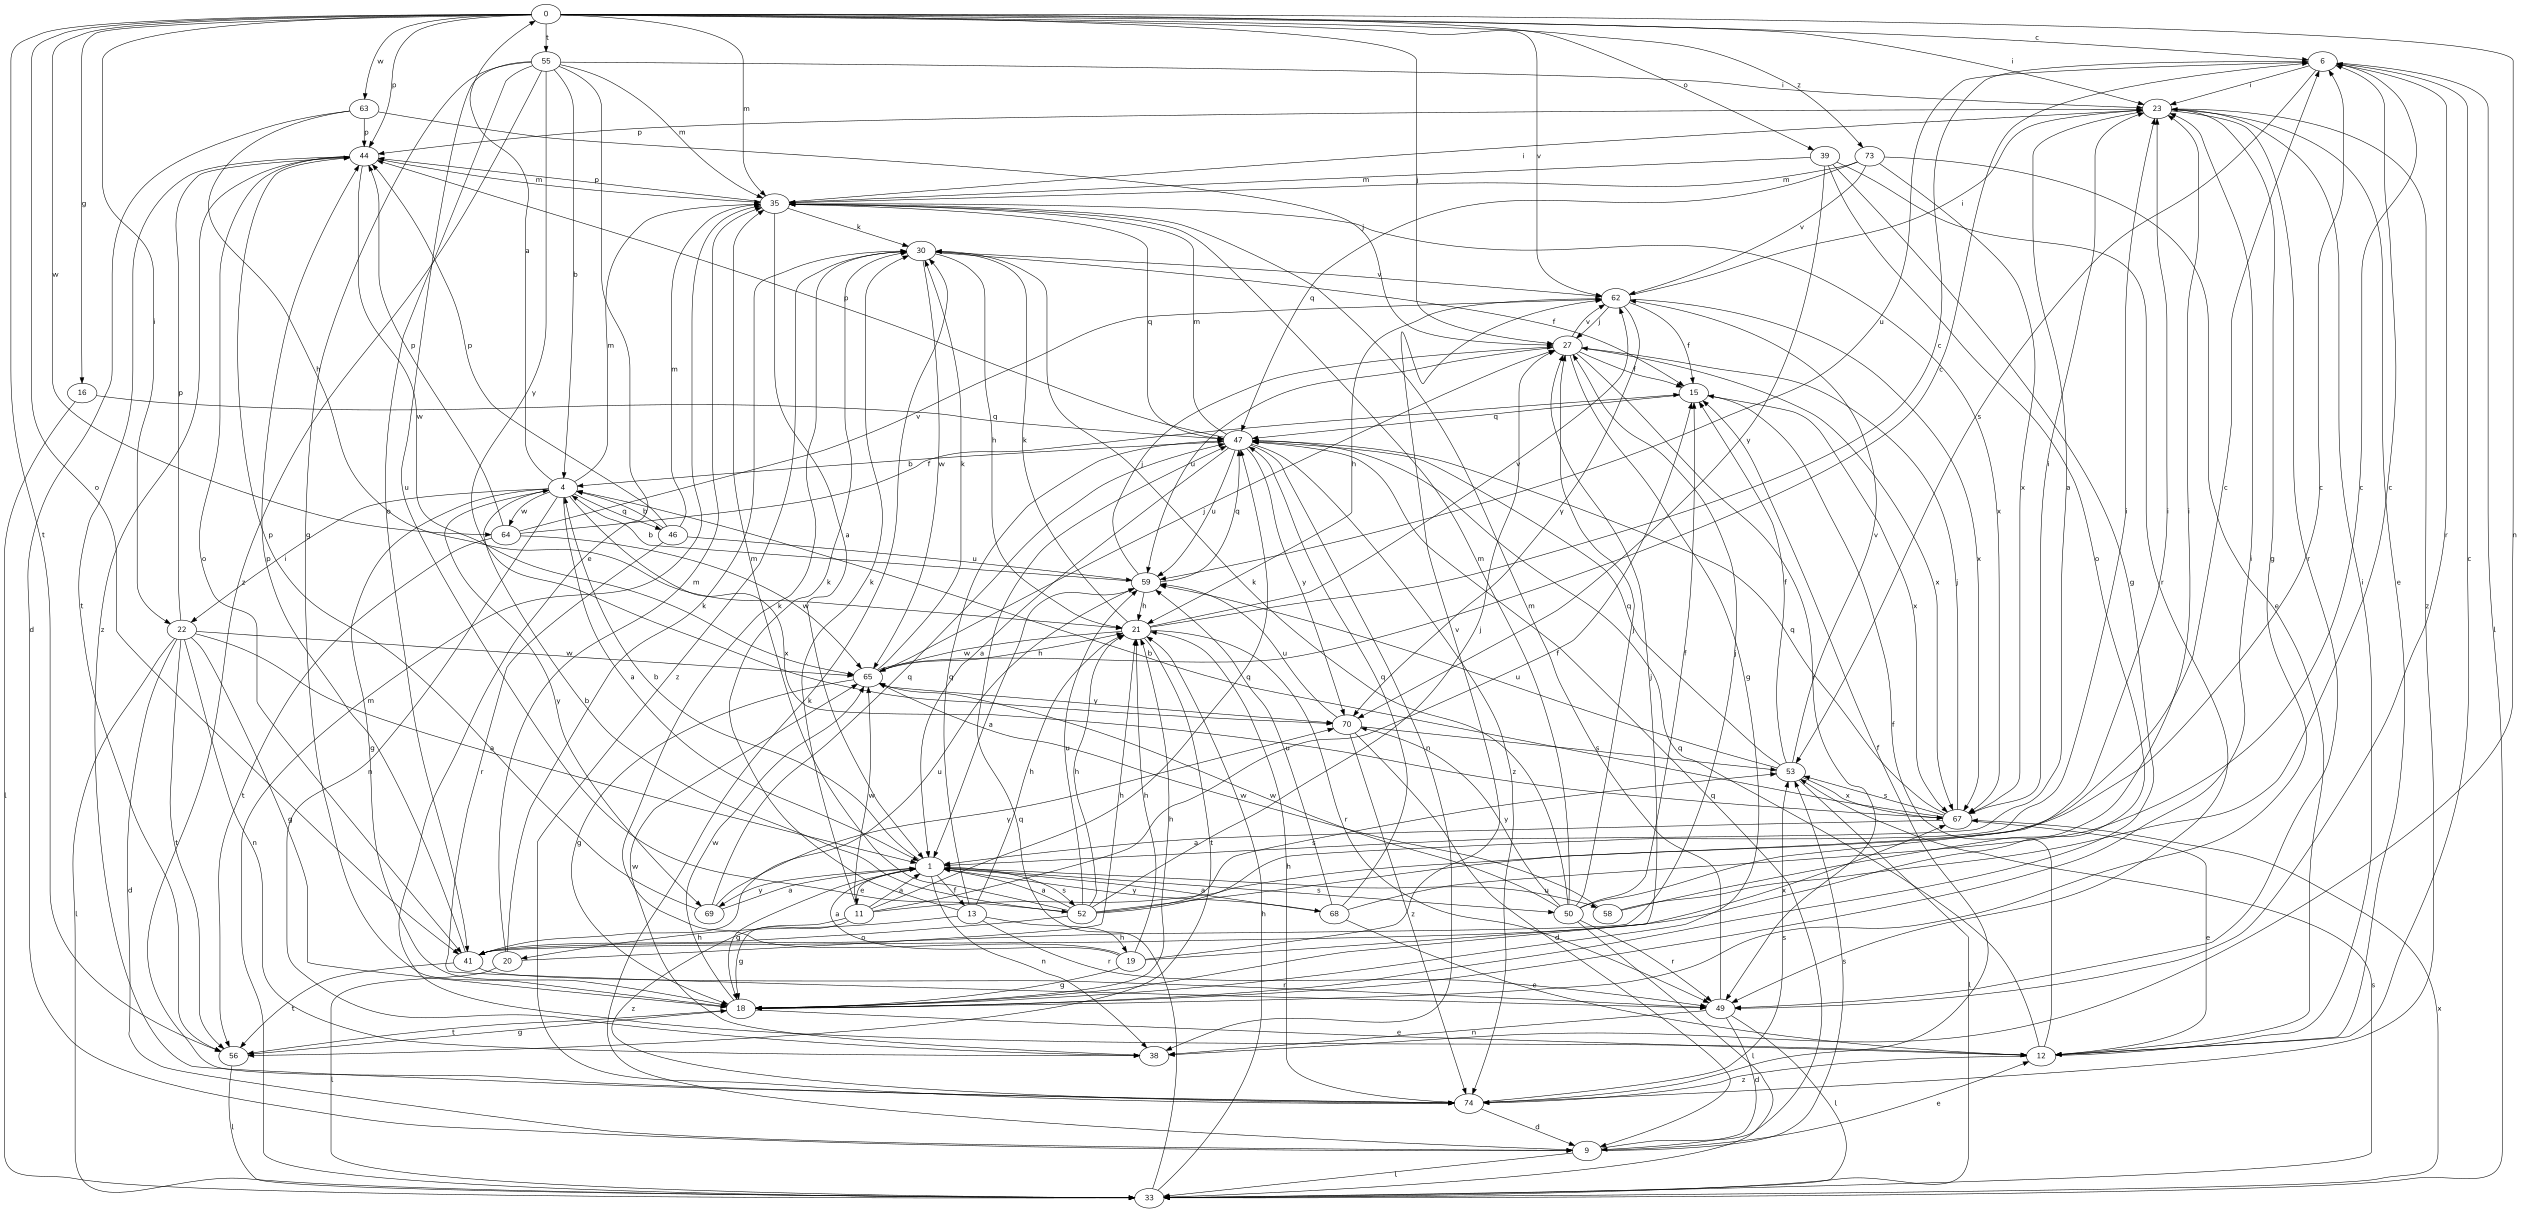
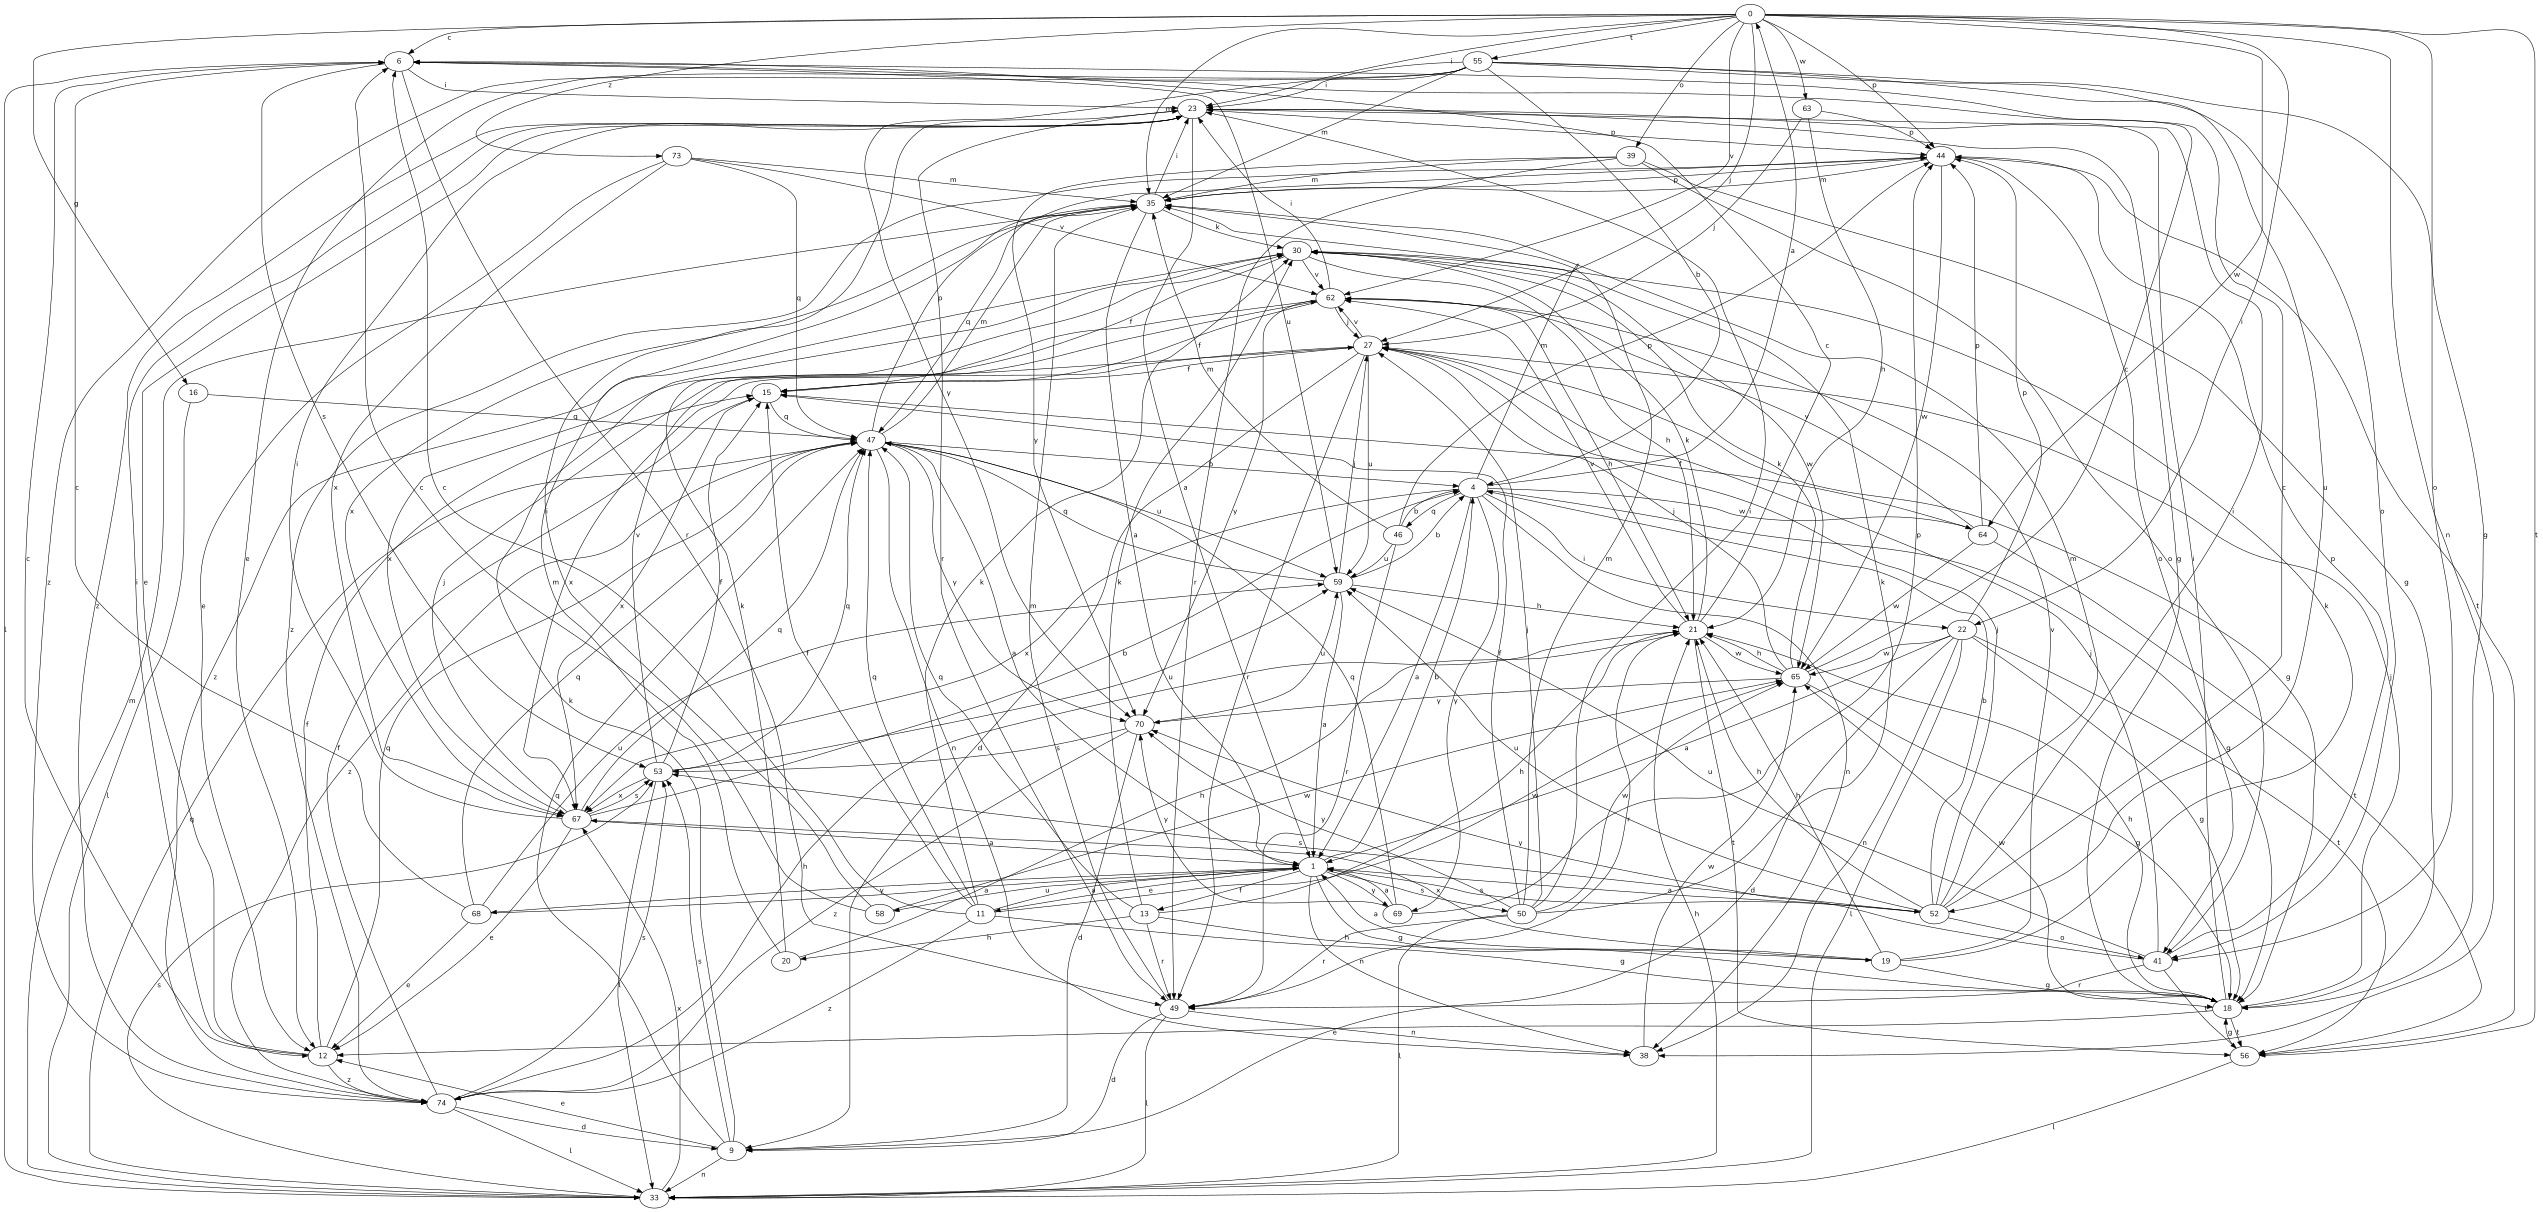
edge "41" -> "70": added, label "y"
edge "63" -> "9": now "27" -> "9"
edge "9" -> "33": label "l" -> "n"
edge "20" -> "33": now "74" -> "33"
